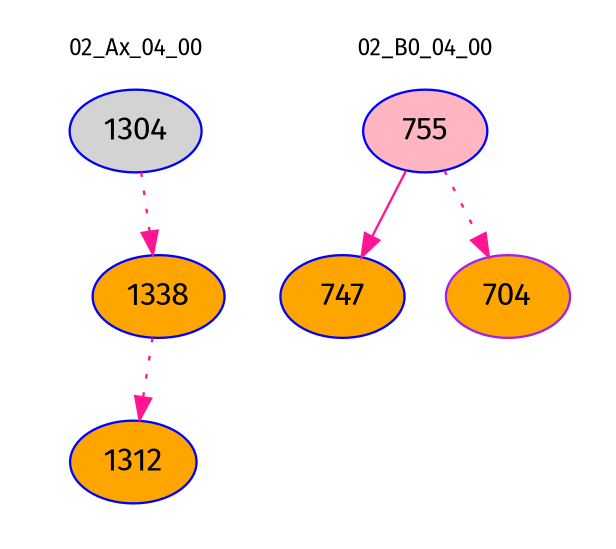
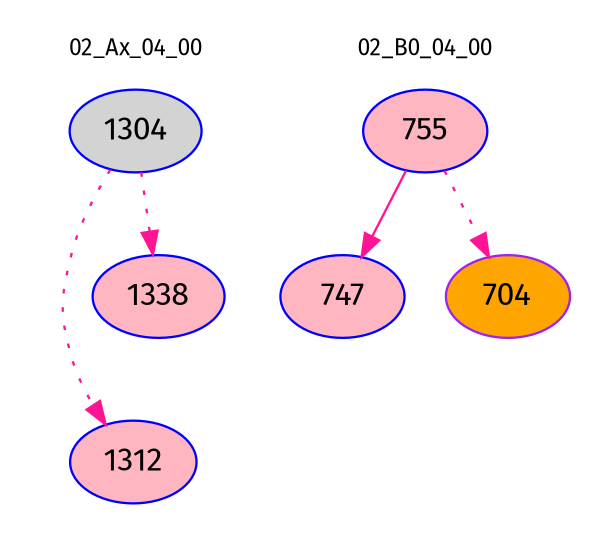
node "1338": fillcolor orange -> lightpink
node "747": fillcolor orange -> lightpink
edge "1338" -> "1312": now "1304" -> "1312"
node "1312": fillcolor orange -> lightpink
